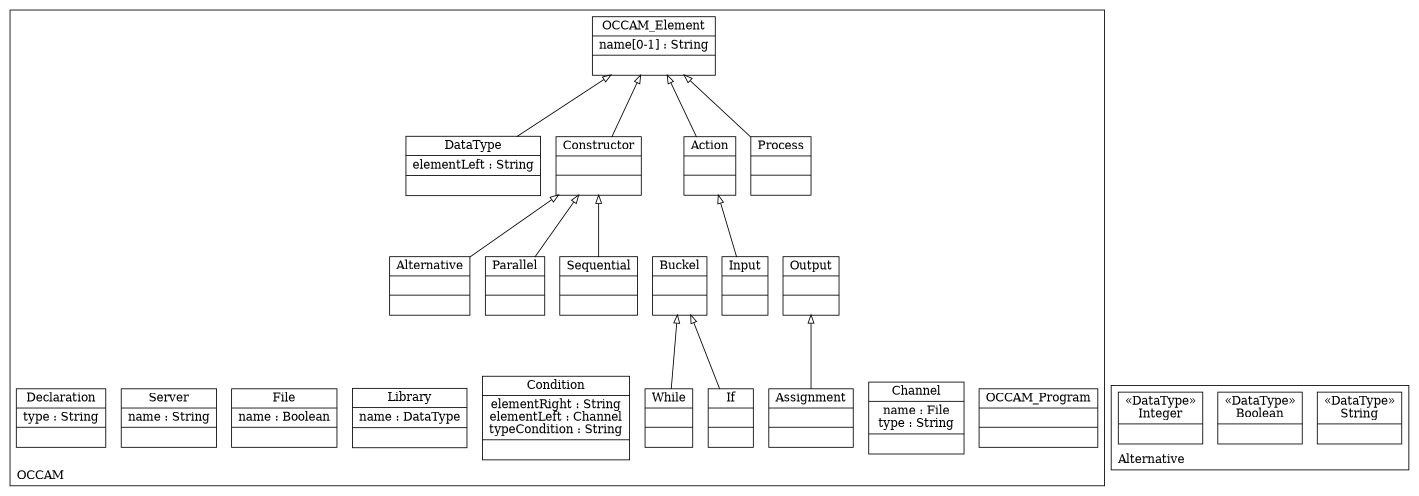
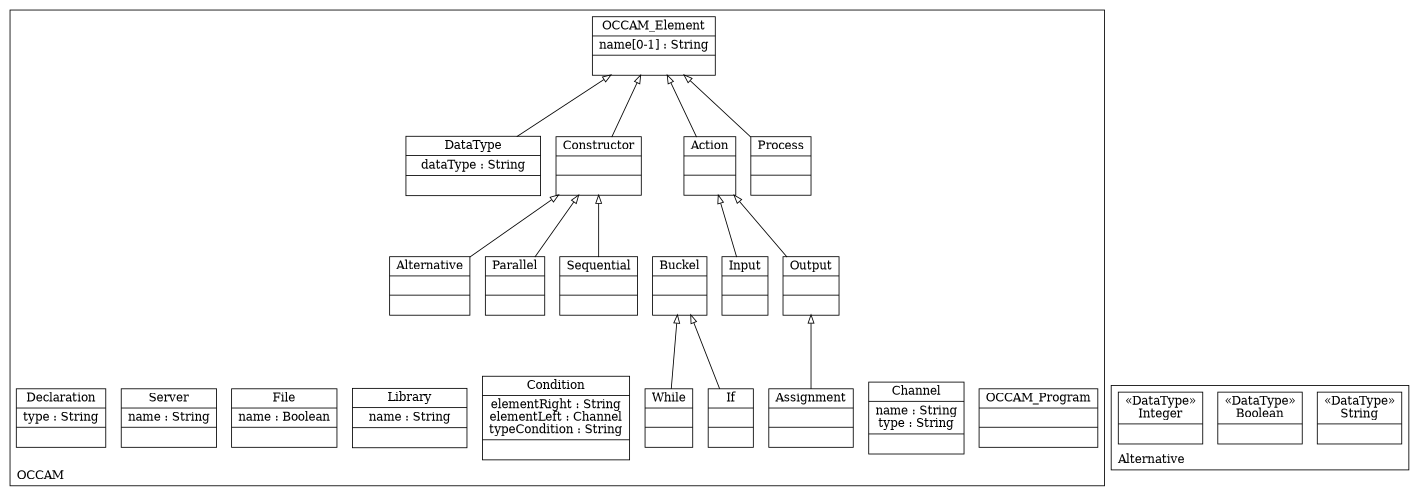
node "DataType": text "elementLeft : String" -> "dataType : String"
edge "Output" -> "Action": added
node "Channel": text "name : File" -> "name : String"
node "Library": text "name : DataType" -> "name : String"
